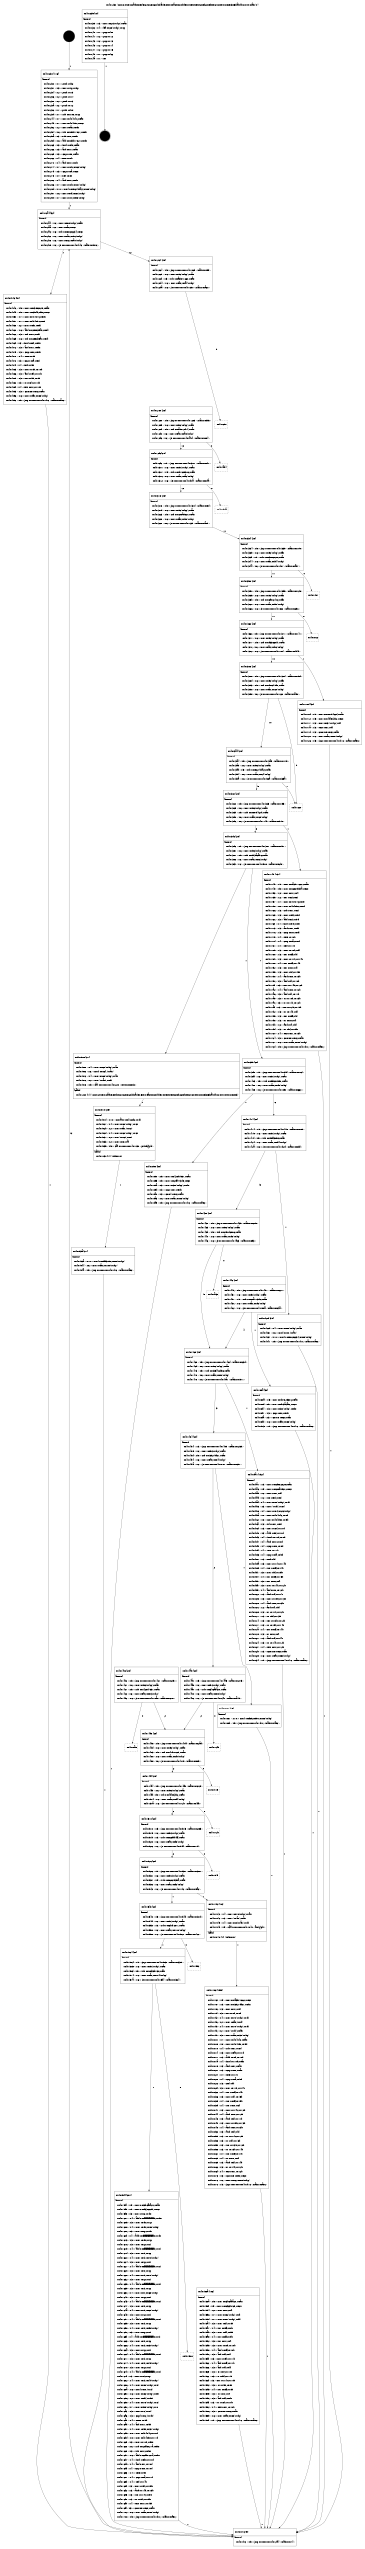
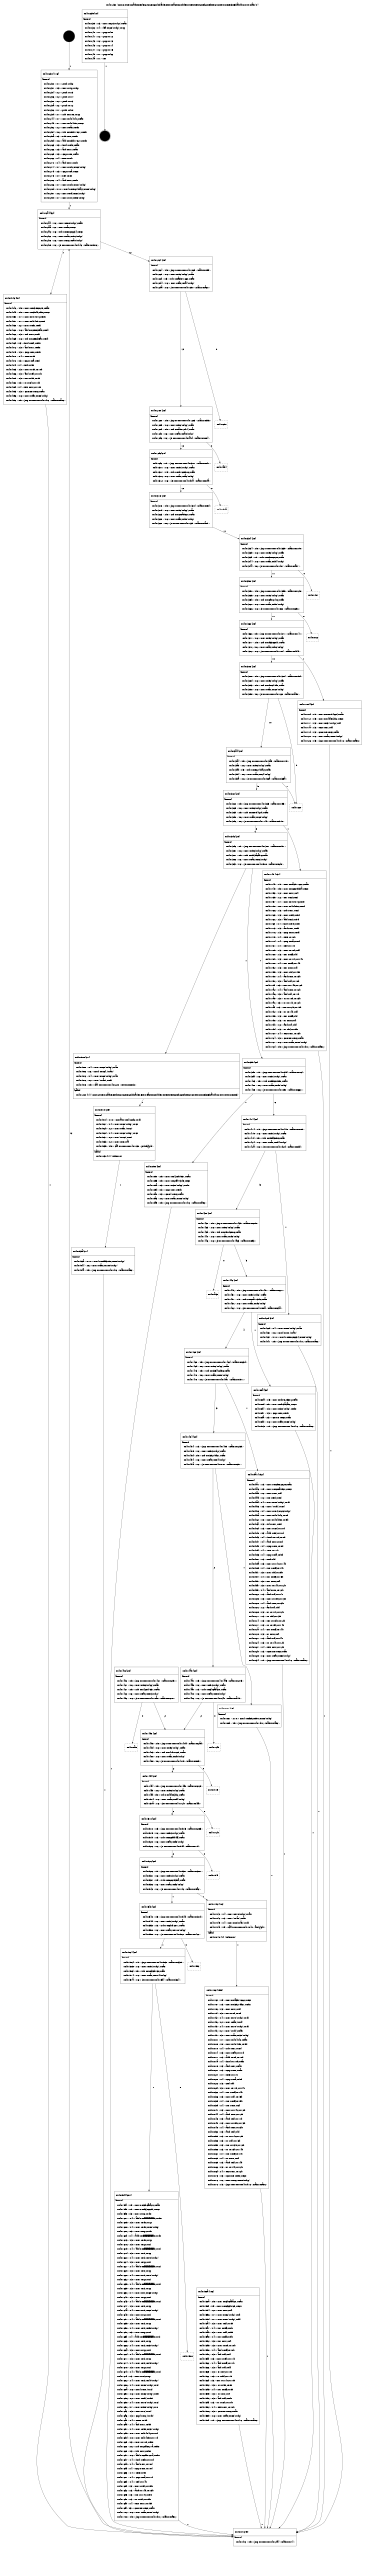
edge "0x4012c4 [28]" -> "0x4012e0 [28]": added, label "12"
edge "0x401430 [28]" -> "0x401468 [28]": now "0x401430 [28]" -> "0x40144c [28]"
